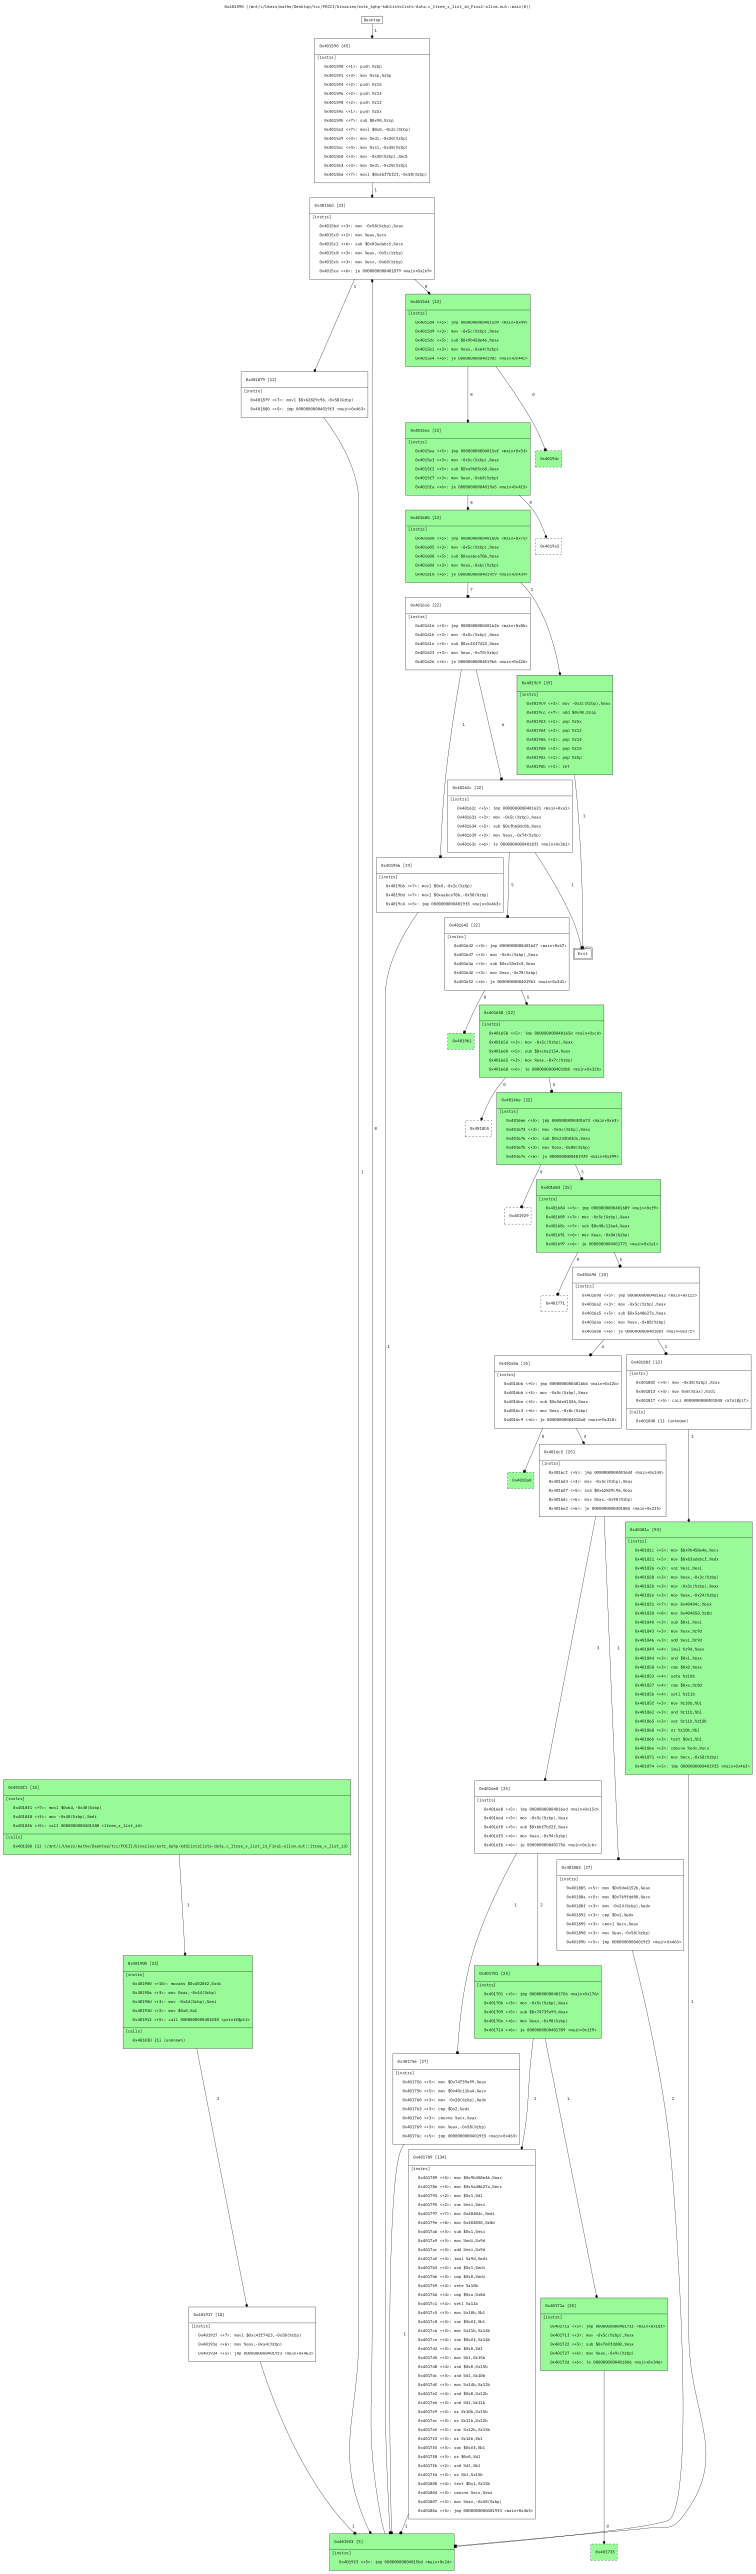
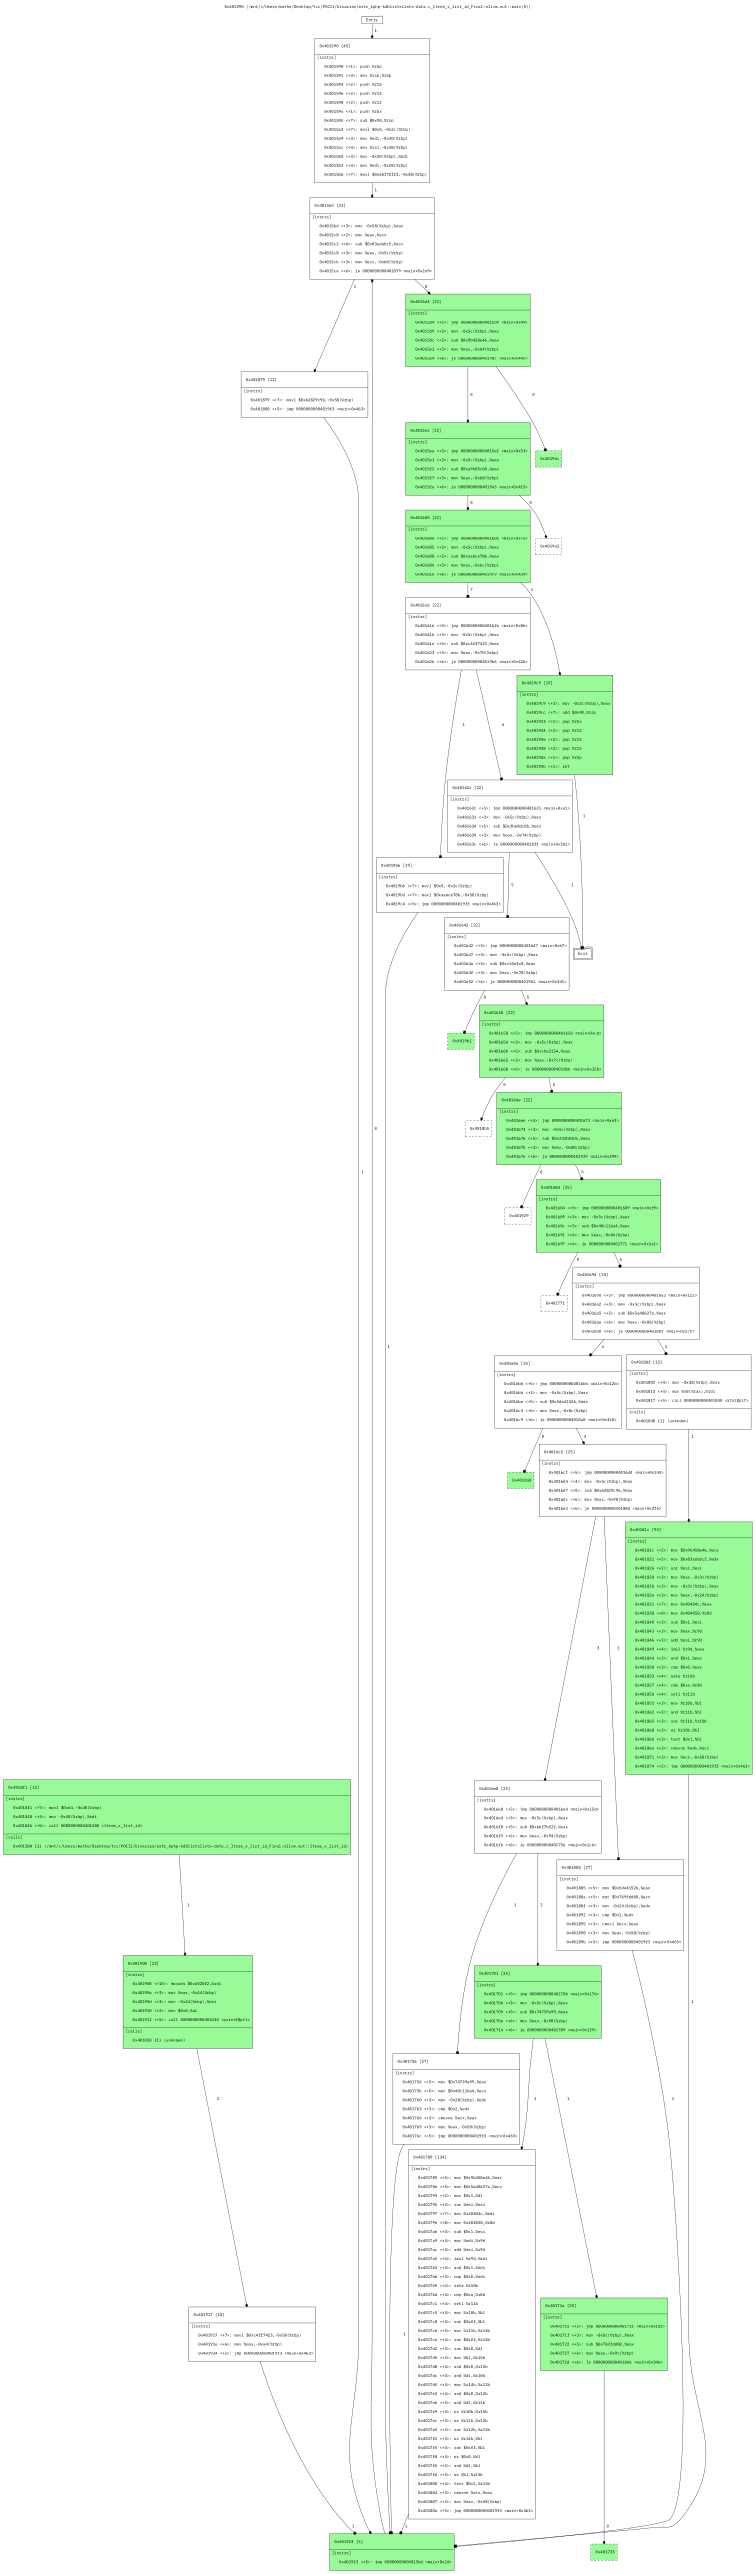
node "Desktop": label "Desktop" -> "Entry"
